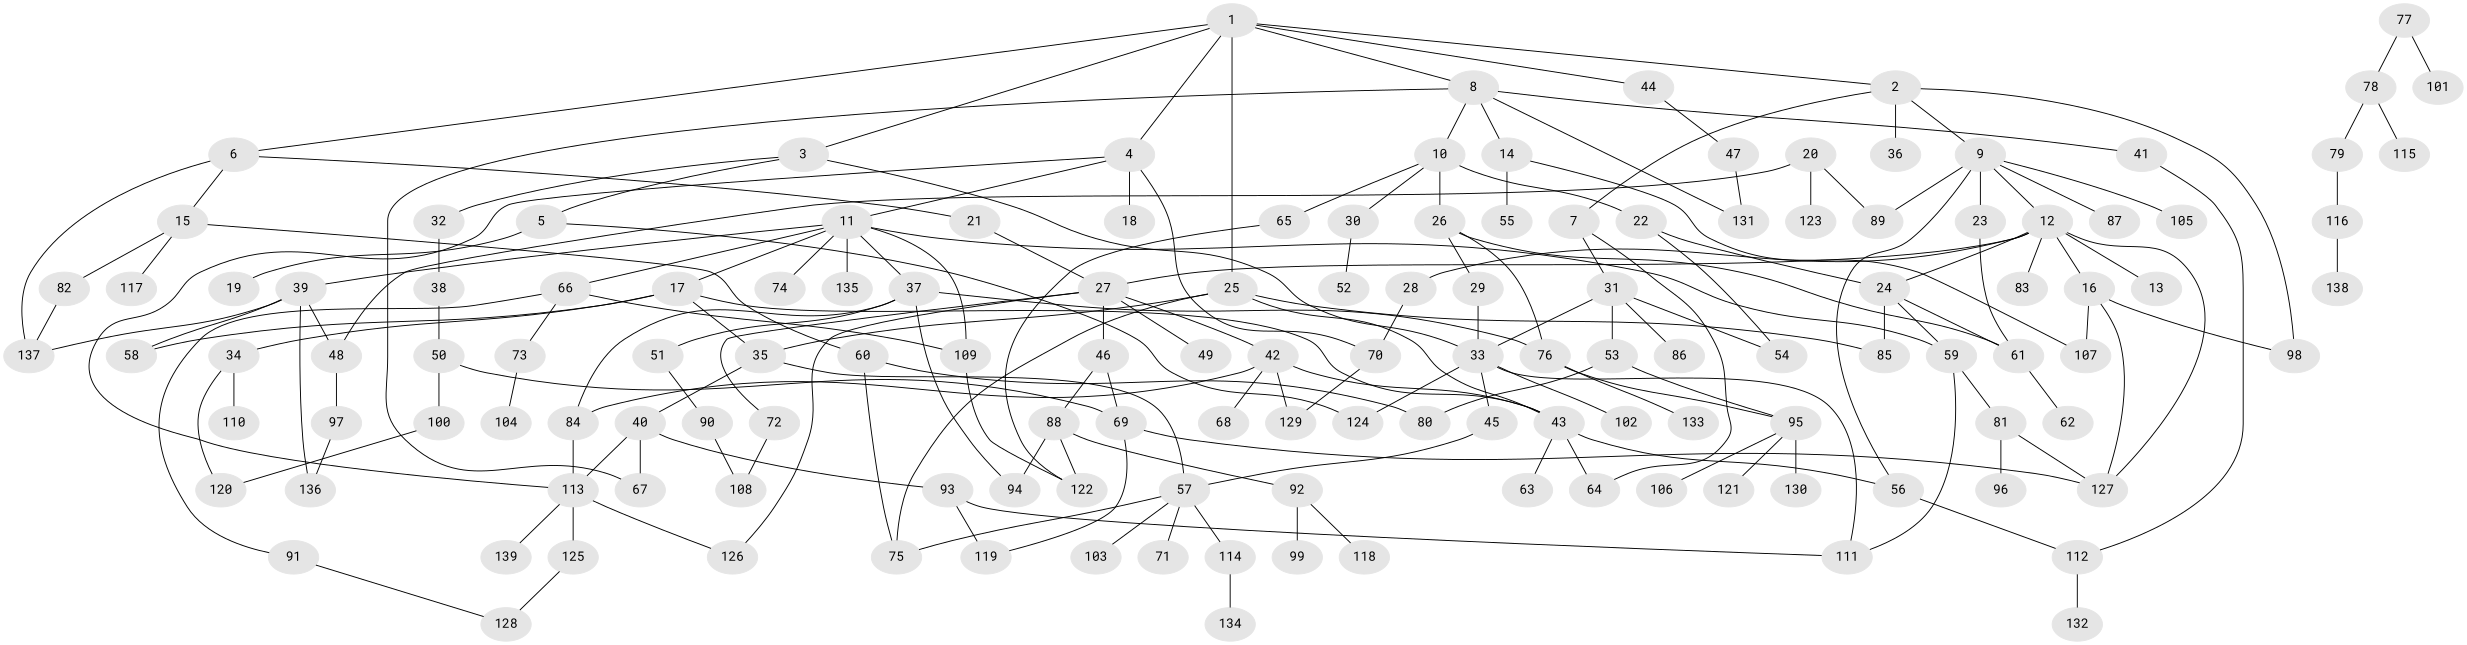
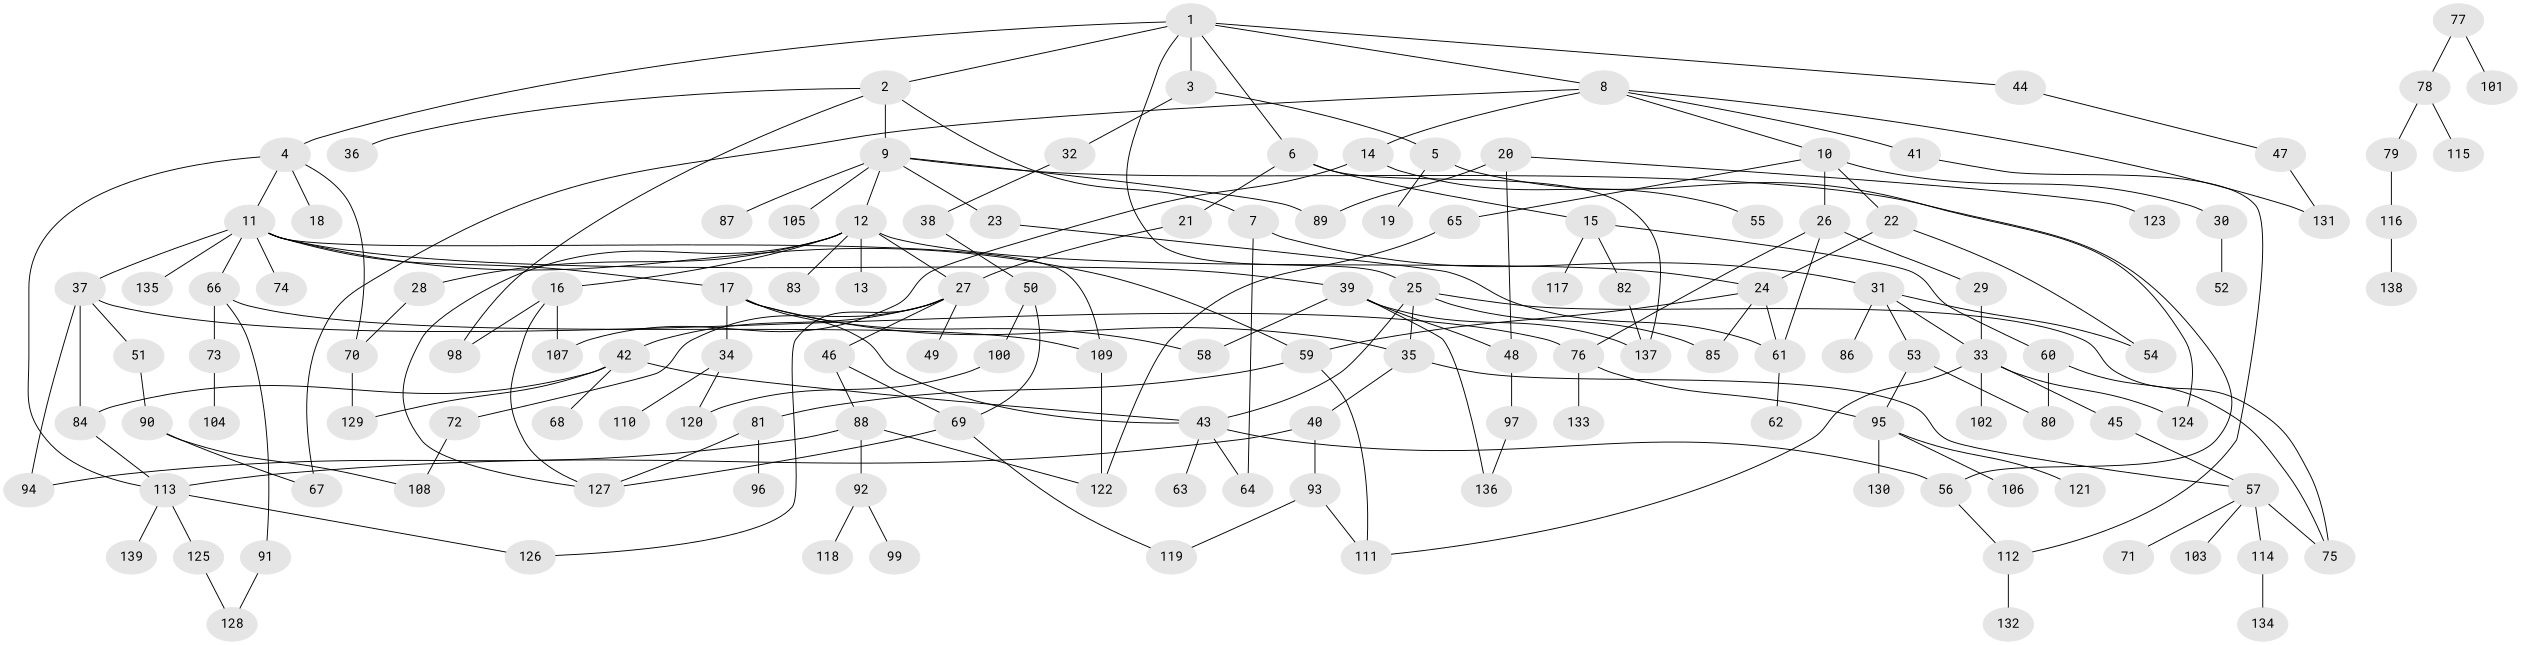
edge "3" -- "33": removed
edge "40" -- "67": now "90" -- "67"
